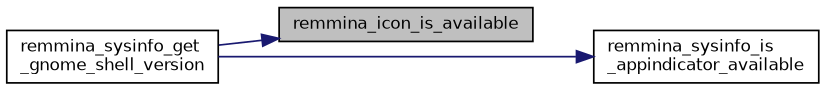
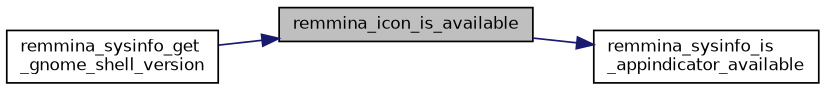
edge "remmina_sysinfo_get _gnome_shell_version" -> "remmina_sysinfo_is _appindicator_available": now "remmina_icon_is_available" -> "remmina_sysinfo_is _appindicator_available"
